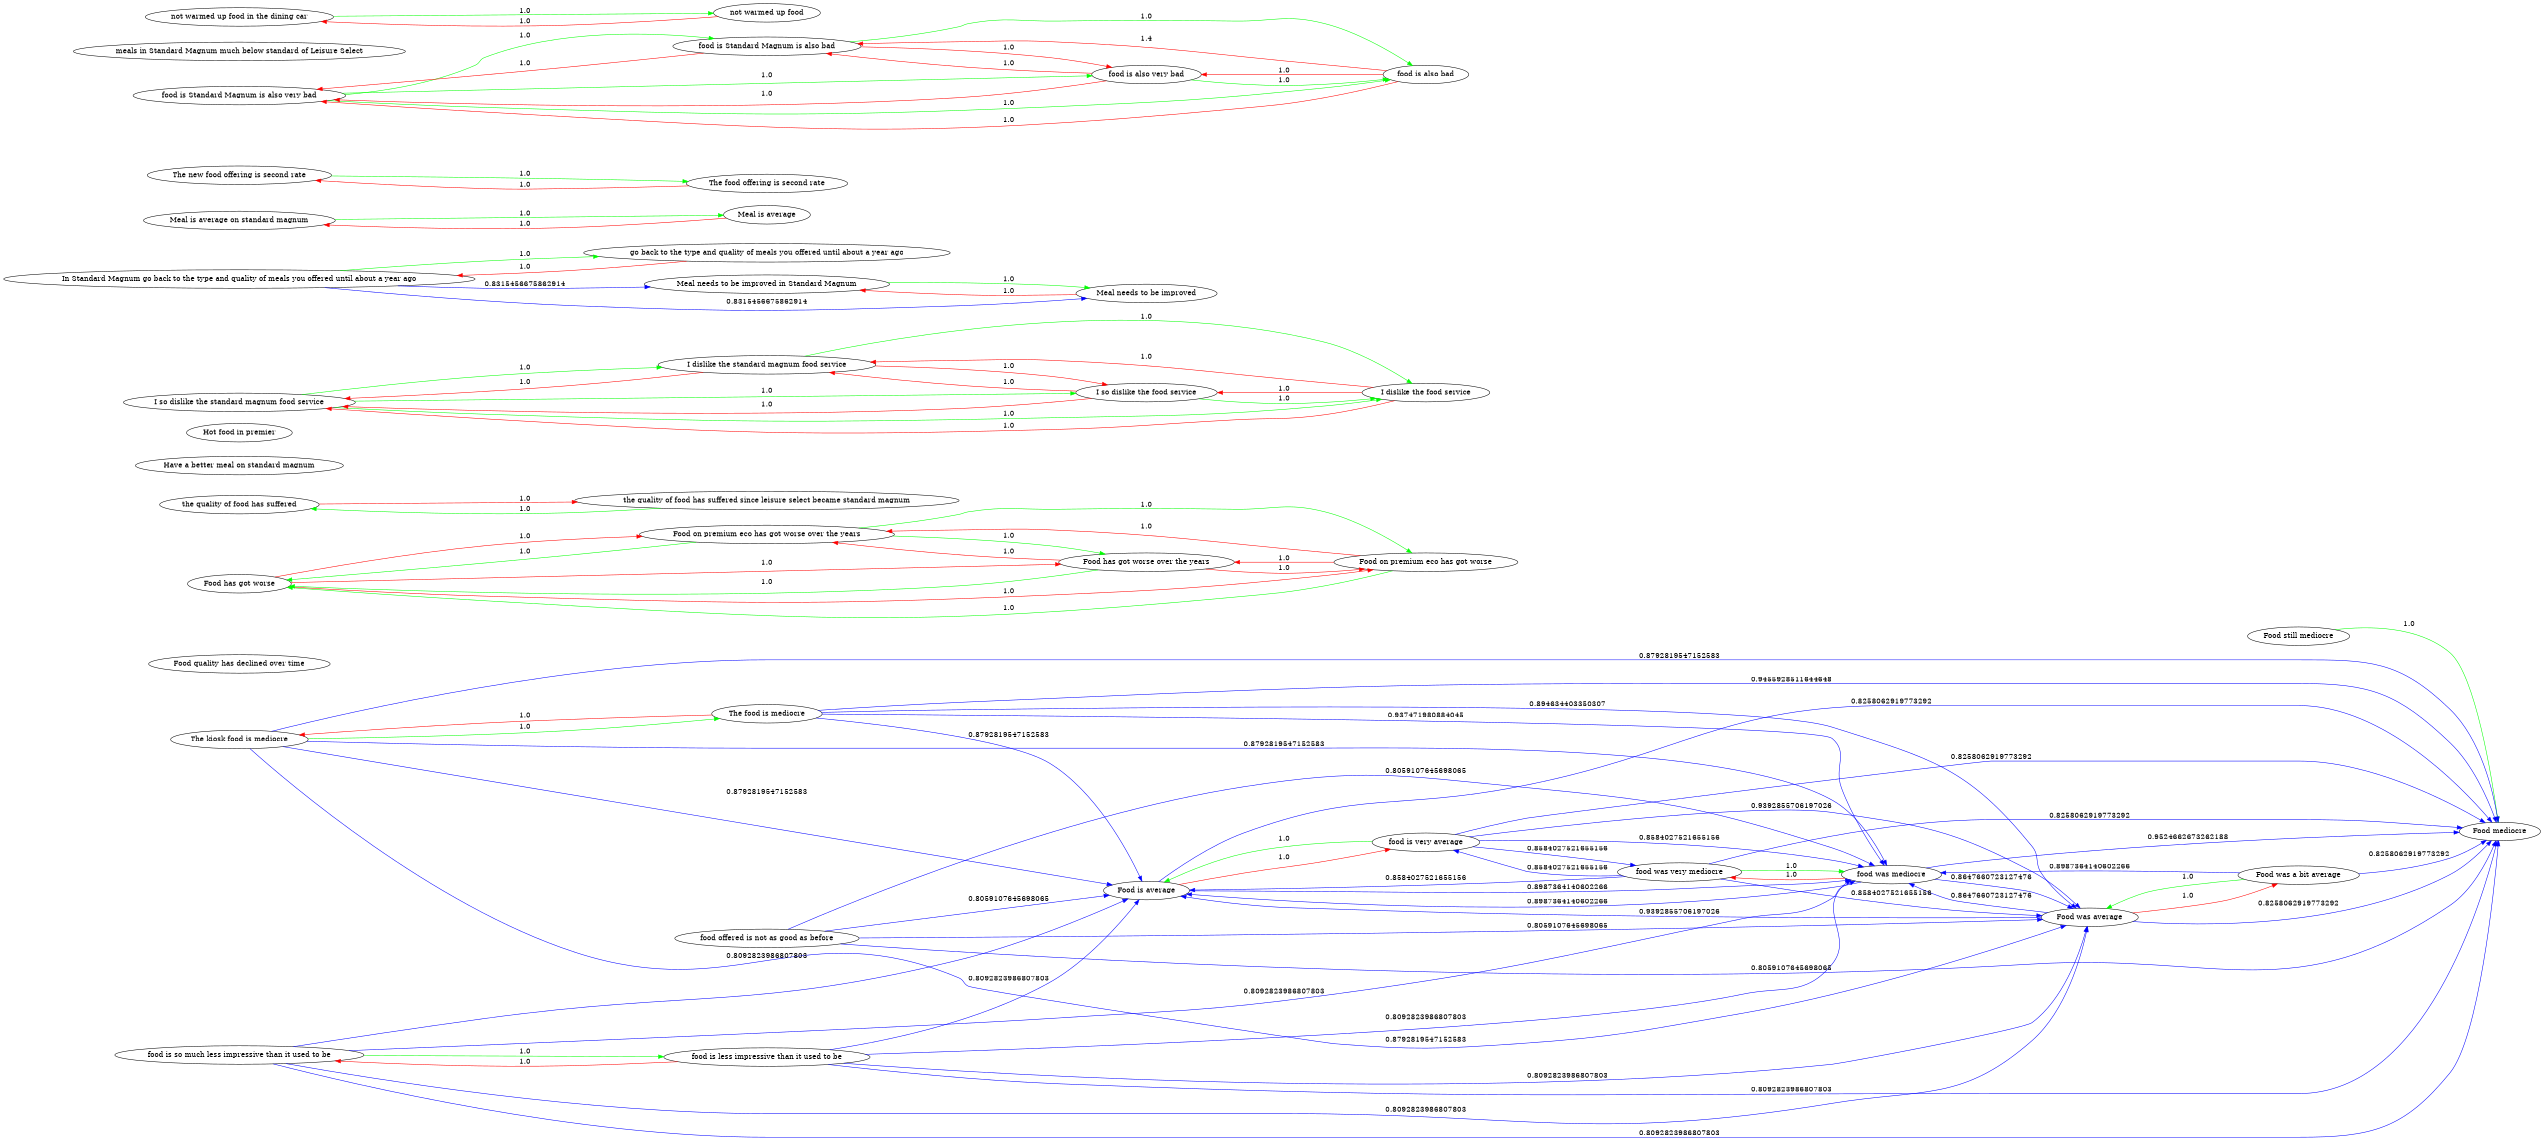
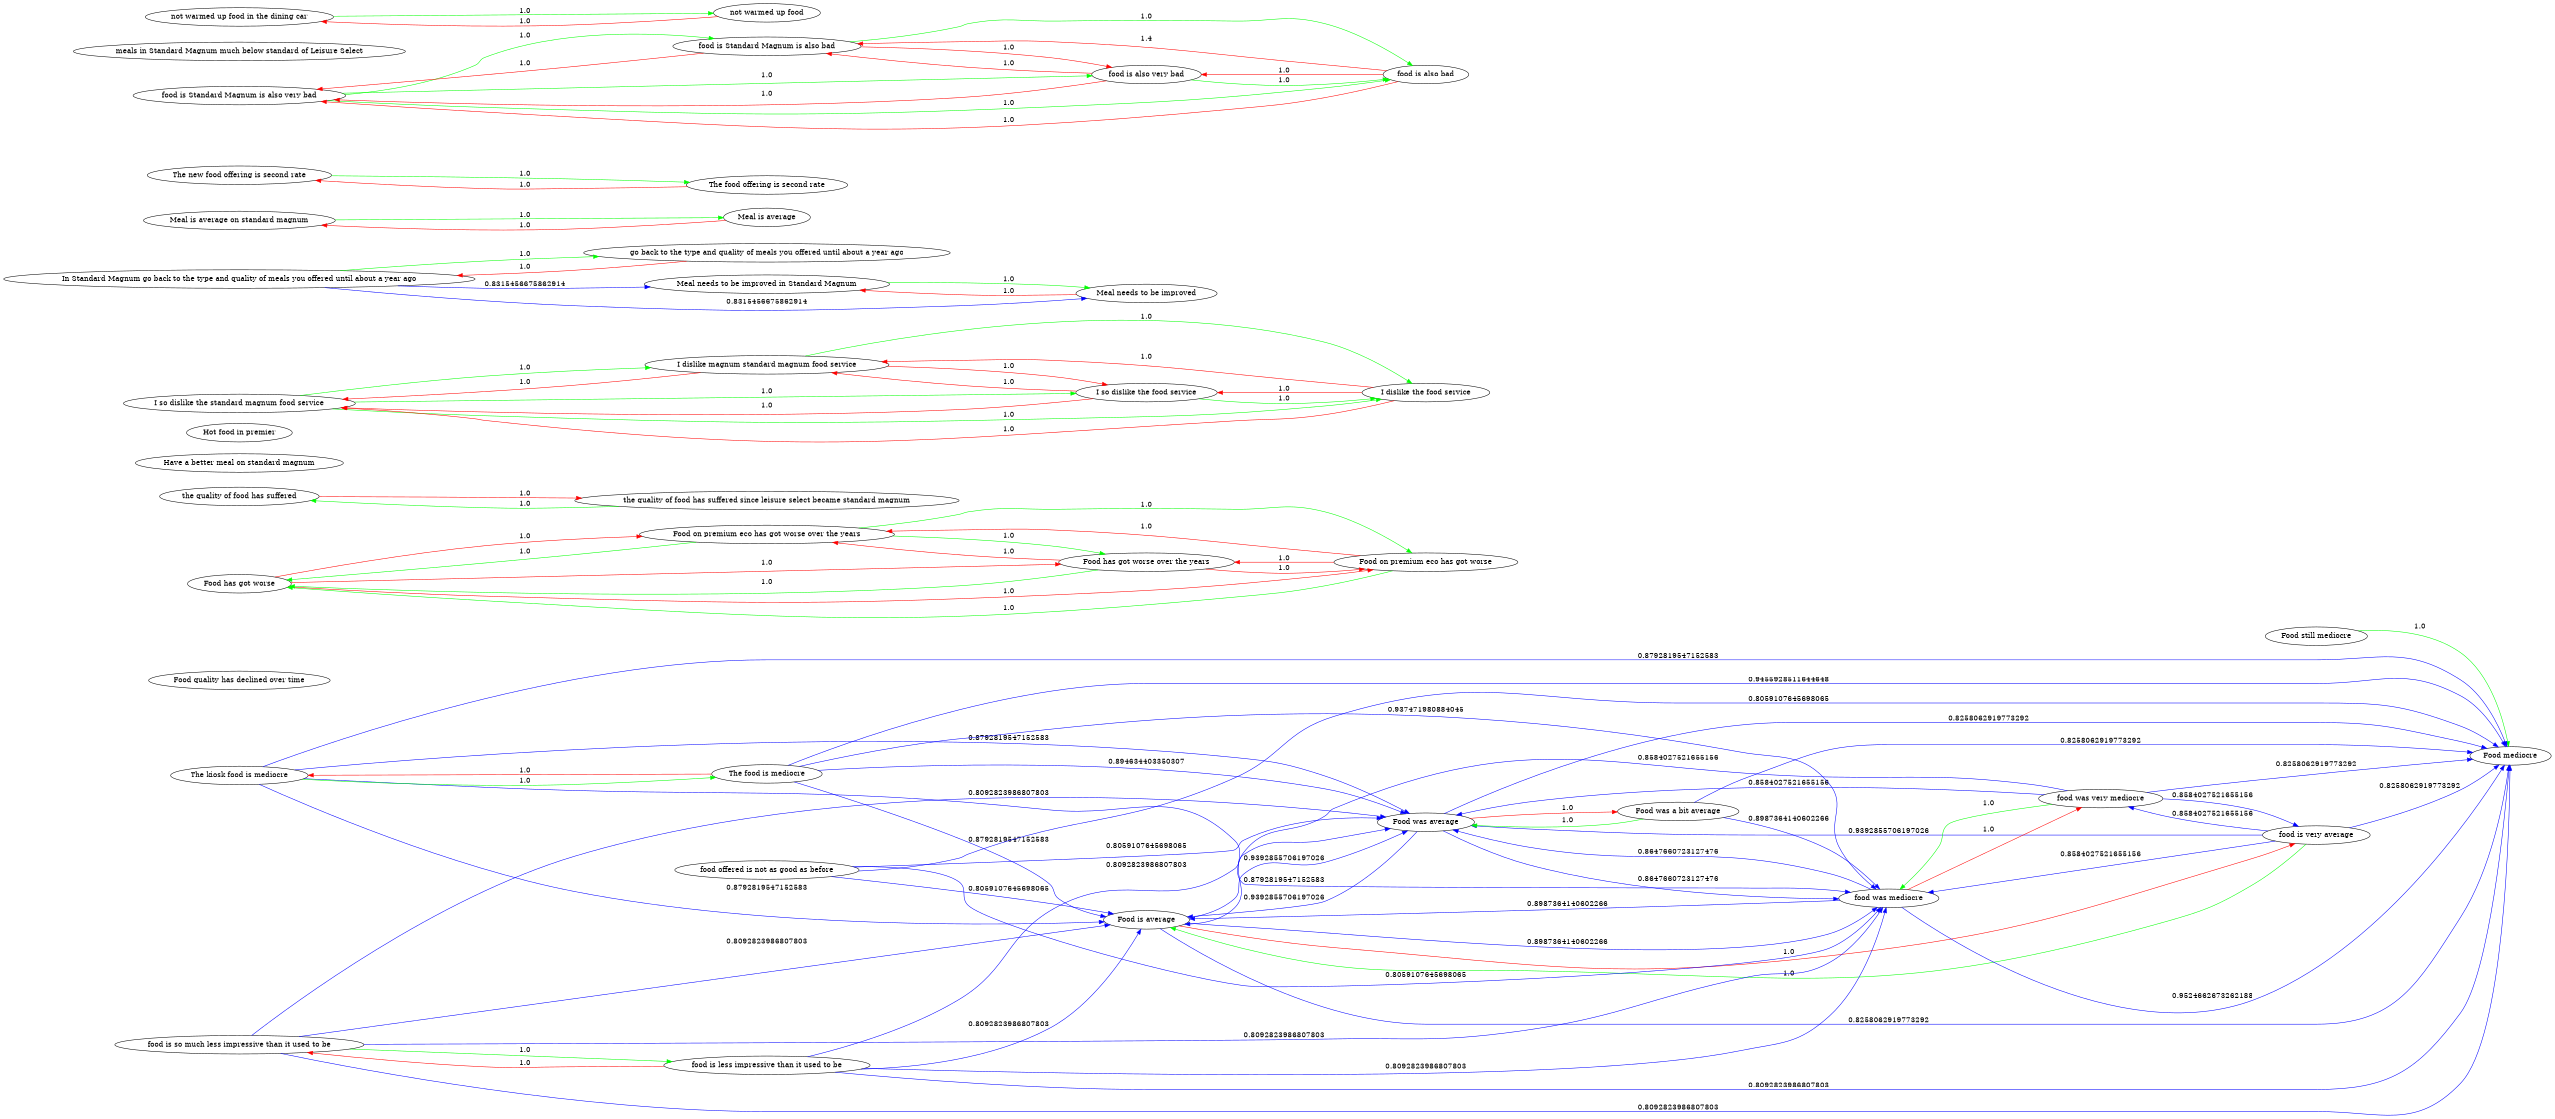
node "I dislike the standard magnum food service": label "I dislike the standard magnum food service" -> "I dislike magnum standard magnum food service"
edge "Food is average" -> "Food was average": added, label "0.9392855706197026"
